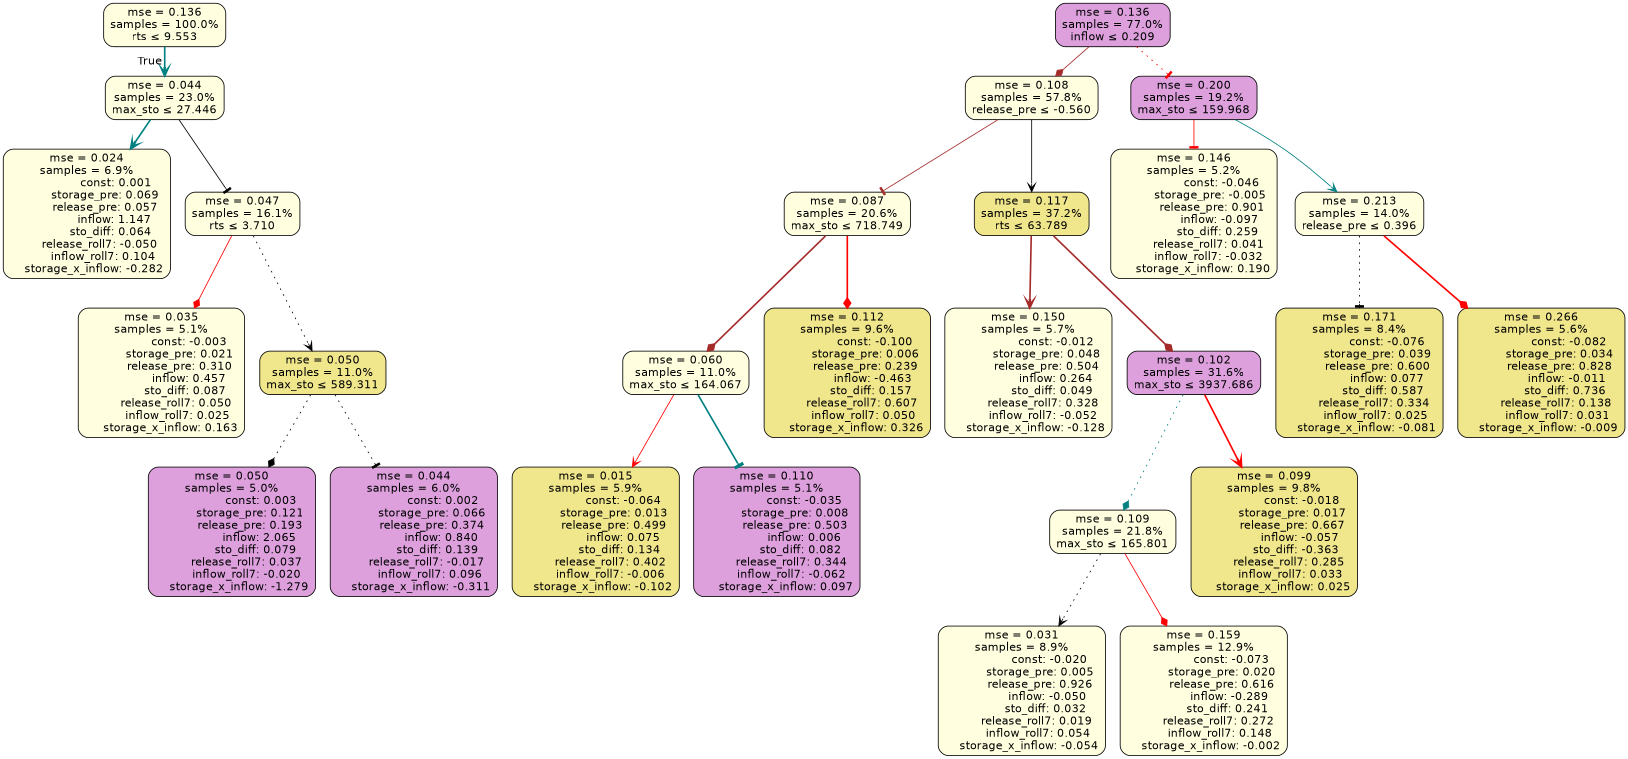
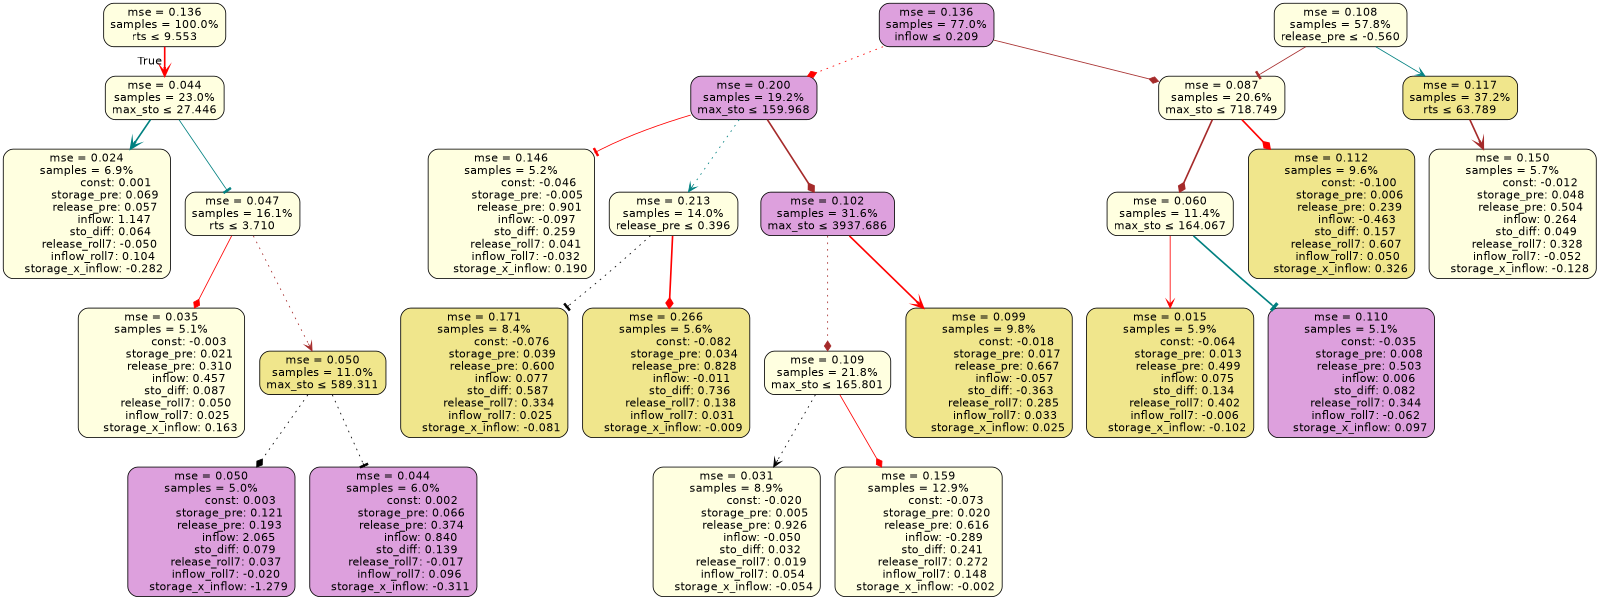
edge "mse = 0.136 samples = 100.0% rts ≤ 9.553" -> "mse = 0.044 samples = 23.0% max_sto ≤ 27.446": color teal -> red
edge "mse = 0.136 samples = 77.0% inflow ≤ 0.209" -> "mse = 0.108 samples = 57.8% release_pre ≤ -0.560": now "mse = 0.136 samples = 77.0% inflow ≤ 0.209" -> "mse = 0.087 samples = 20.6% max_sto ≤ 718.749"
edge "mse = 0.136 samples = 77.0% inflow ≤ 0.209" -> "mse = 0.200 samples = 19.2% max_sto ≤ 159.968": arrowhead tee -> diamond
edge "mse = 0.200 samples = 19.2% max_sto ≤ 159.968" -> "mse = 0.213 samples = 14.0% release_pre ≤ 0.396": style solid -> dotted
edge "mse = 0.108 samples = 57.8% release_pre ≤ -0.560" -> "mse = 0.117 samples = 37.2% rts ≤ 63.789": color black -> teal
edge "mse = 0.044 samples = 23.0% max_sto ≤ 27.446" -> "mse = 0.047 samples = 16.1% rts ≤ 3.710": color black -> teal
edge "mse = 0.047 samples = 16.1% rts ≤ 3.710" -> "mse = 0.050 samples = 11.0% max_sto ≤ 589.311": color black -> brown
edge "mse = 0.117 samples = 37.2% rts ≤ 63.789" -> "mse = 0.102 samples = 31.6% max_sto ≤ 3937.686": now "mse = 0.200 samples = 19.2% max_sto ≤ 159.968" -> "mse = 0.102 samples = 31.6% max_sto ≤ 3937.686"
node "mse = 0.060 samples = 11.0% max_sto ≤ 164.067": label "mse = 0.060 samples = 11.0% max_sto ≤ 164.067" -> "mse = 0.060 samples = 11.4% max_sto ≤ 164.067"
edge "mse = 0.102 samples = 31.6% max_sto ≤ 3937.686" -> "mse = 0.109 samples = 21.8% max_sto ≤ 165.801": color teal -> brown
